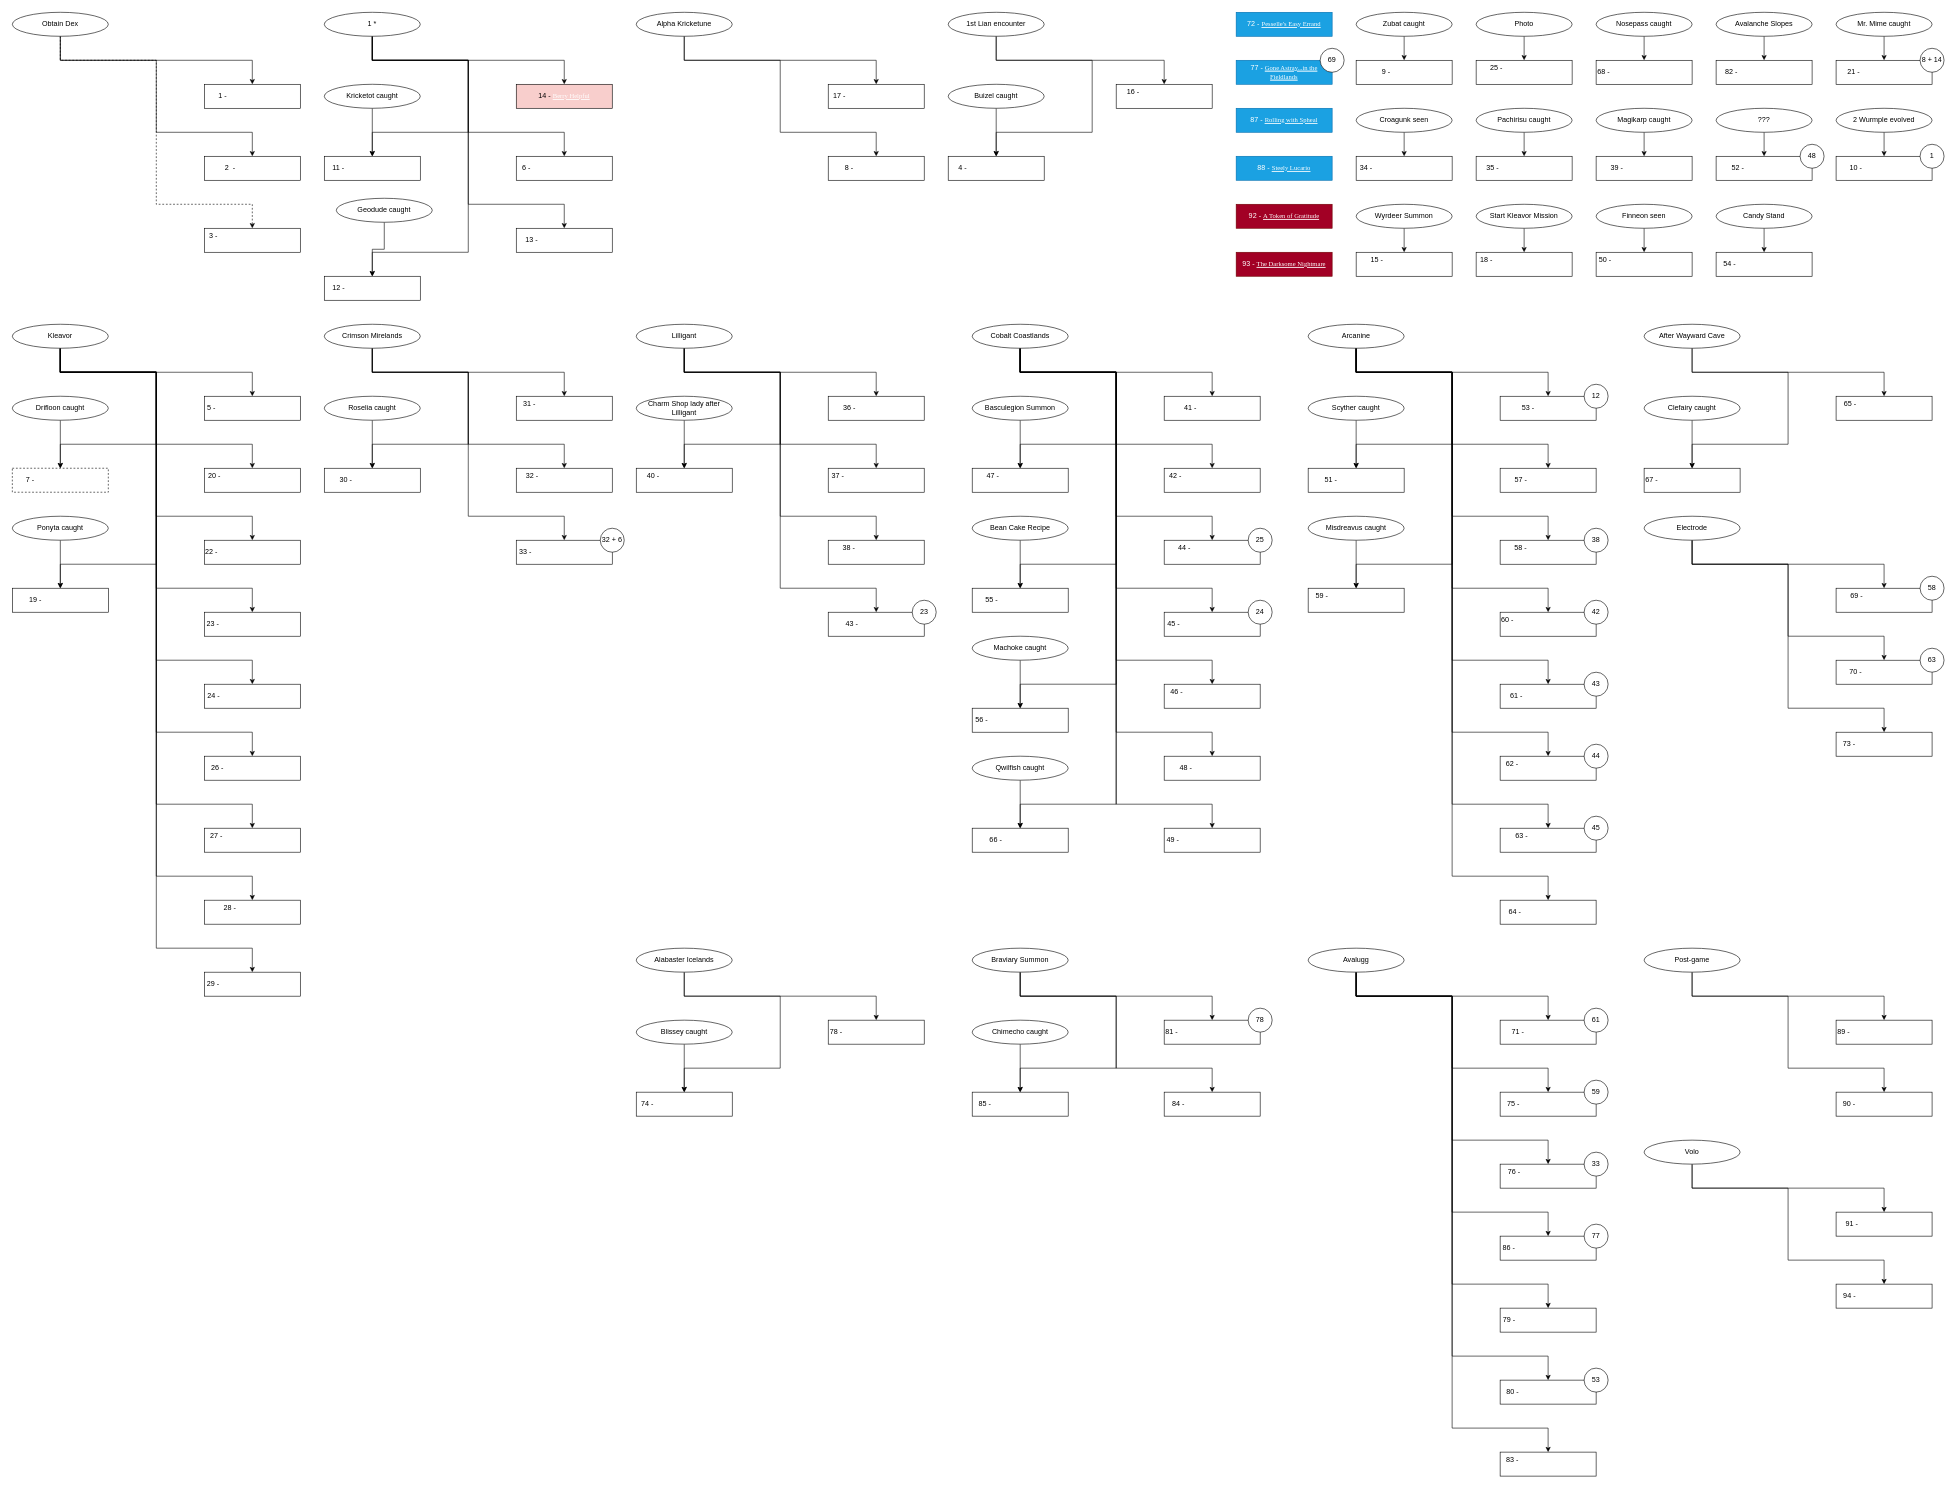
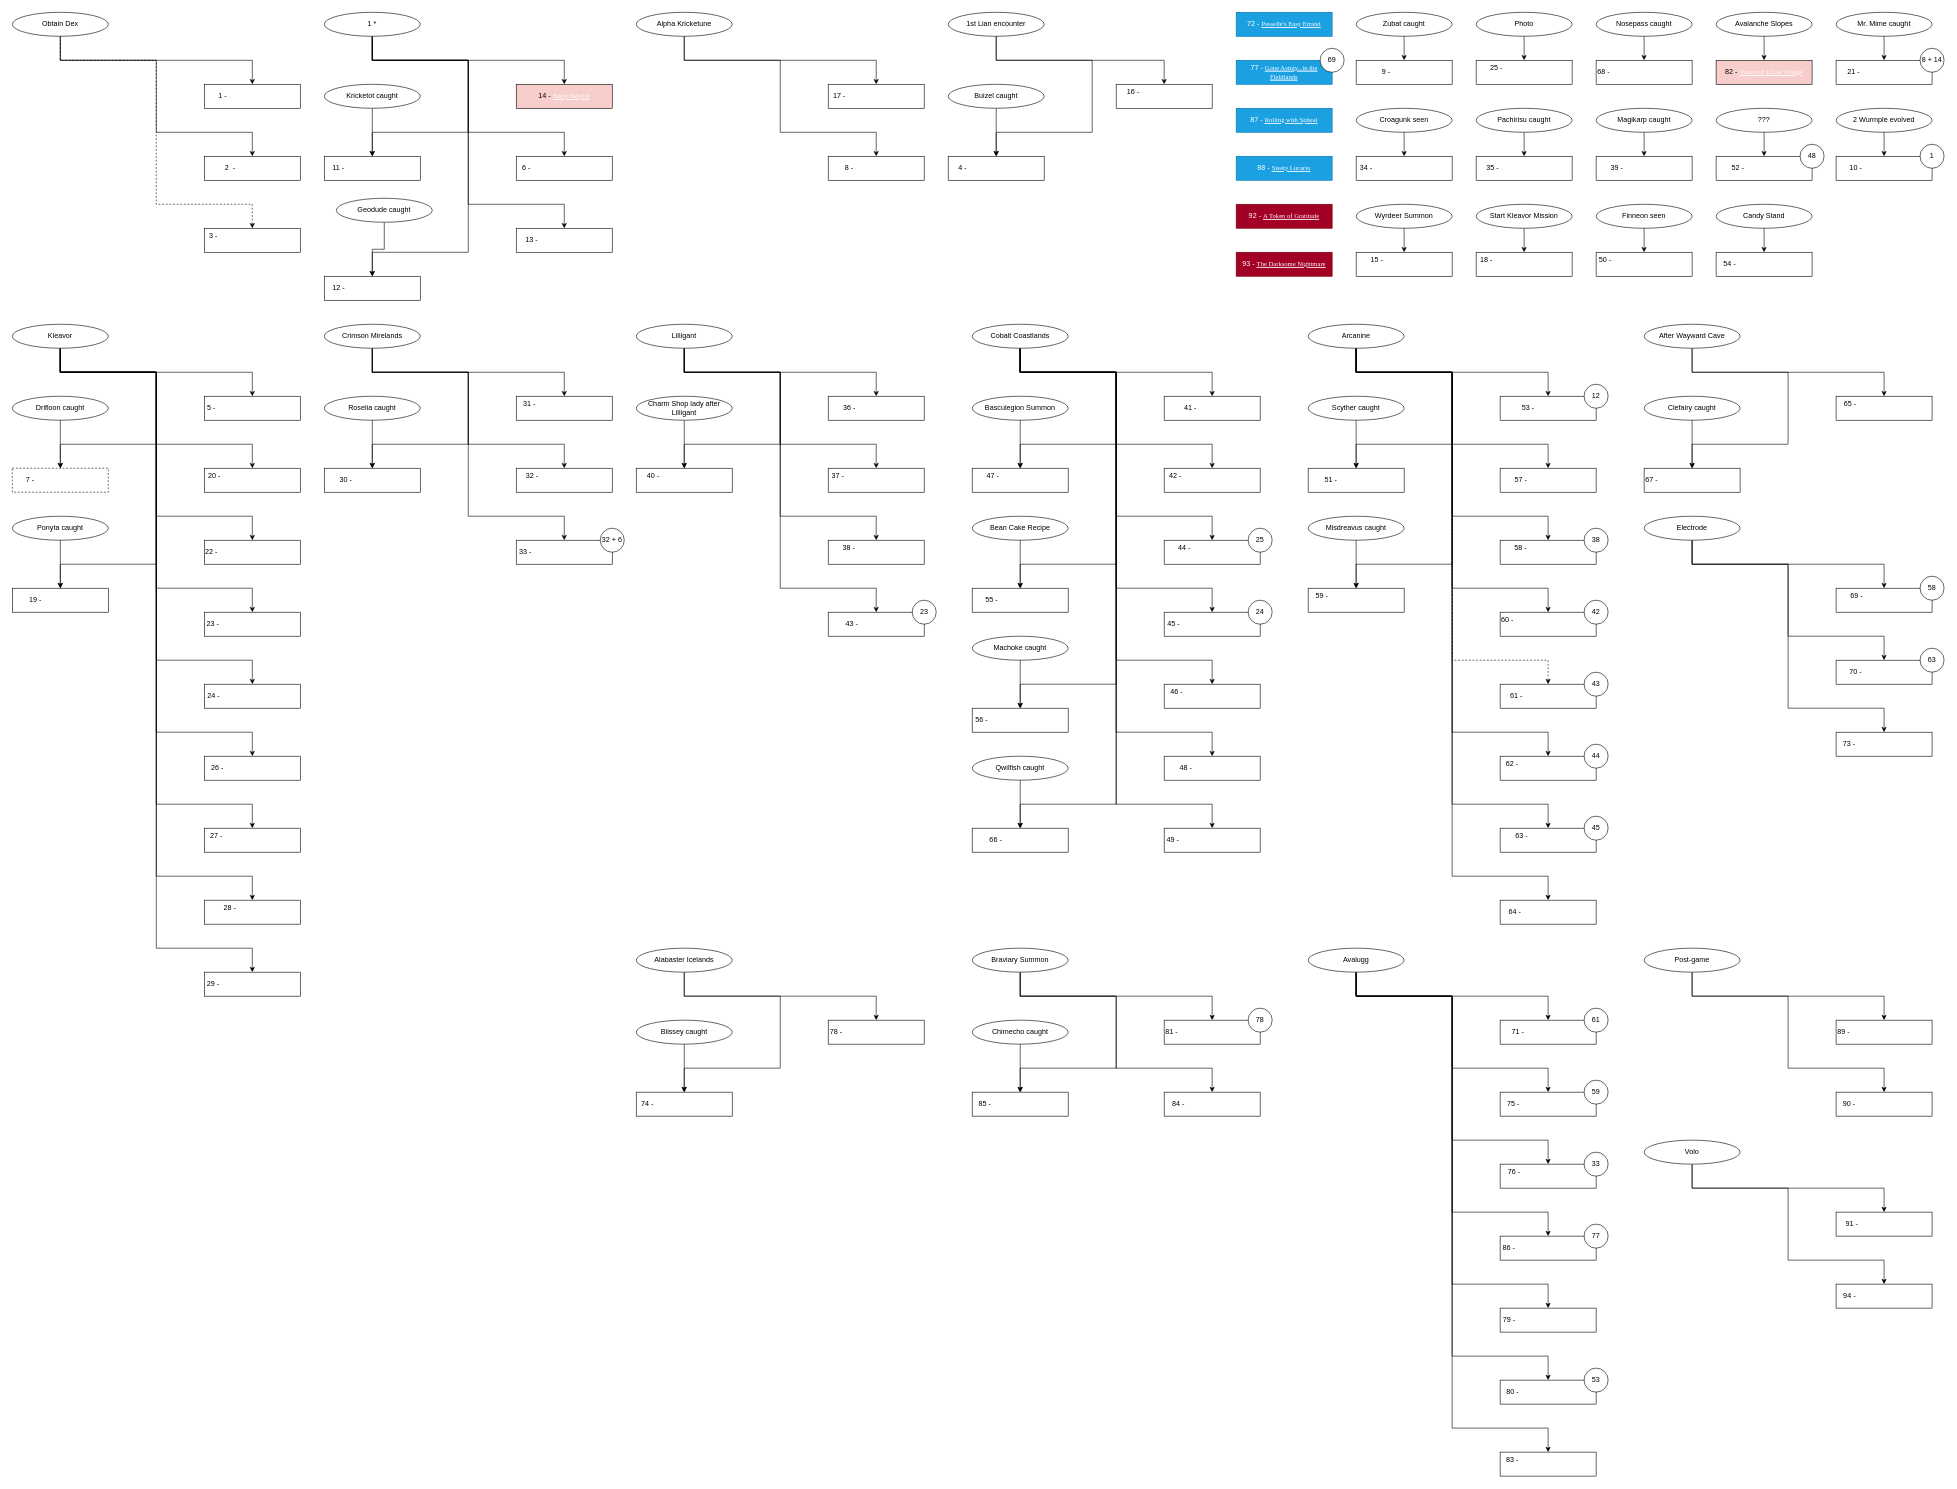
node "82 - Traces of a Lost Village": fillcolor #ffffff -> #f8cecc
edge "Arcanine" -> "61 - Even More New Wares": style solid -> dashed
